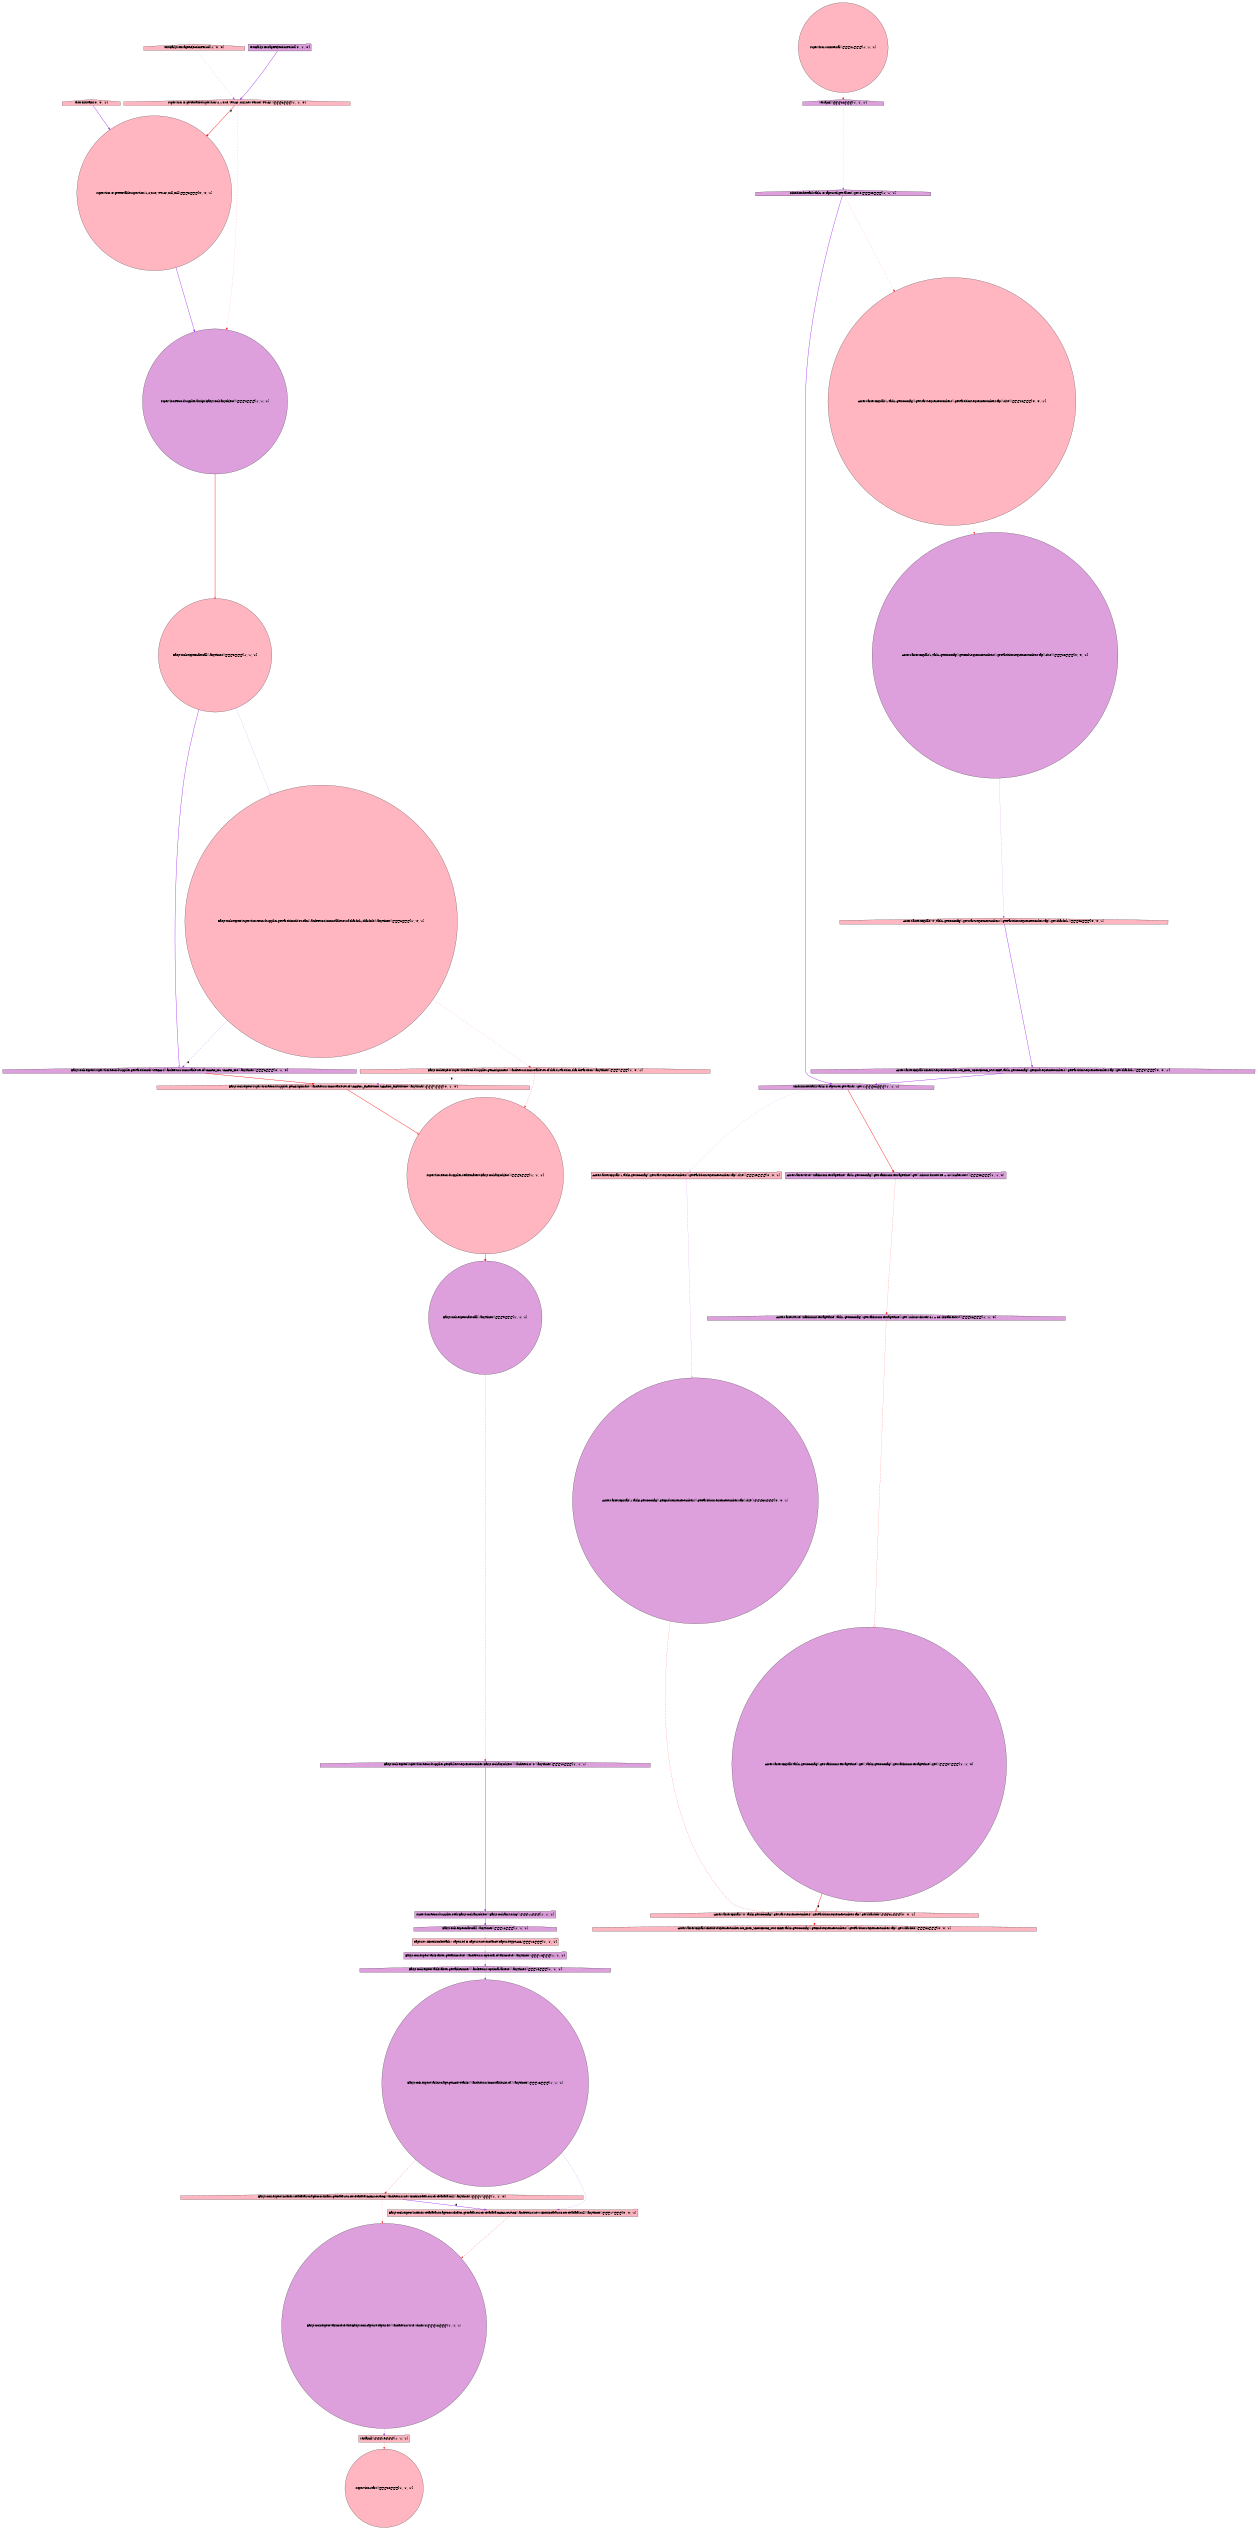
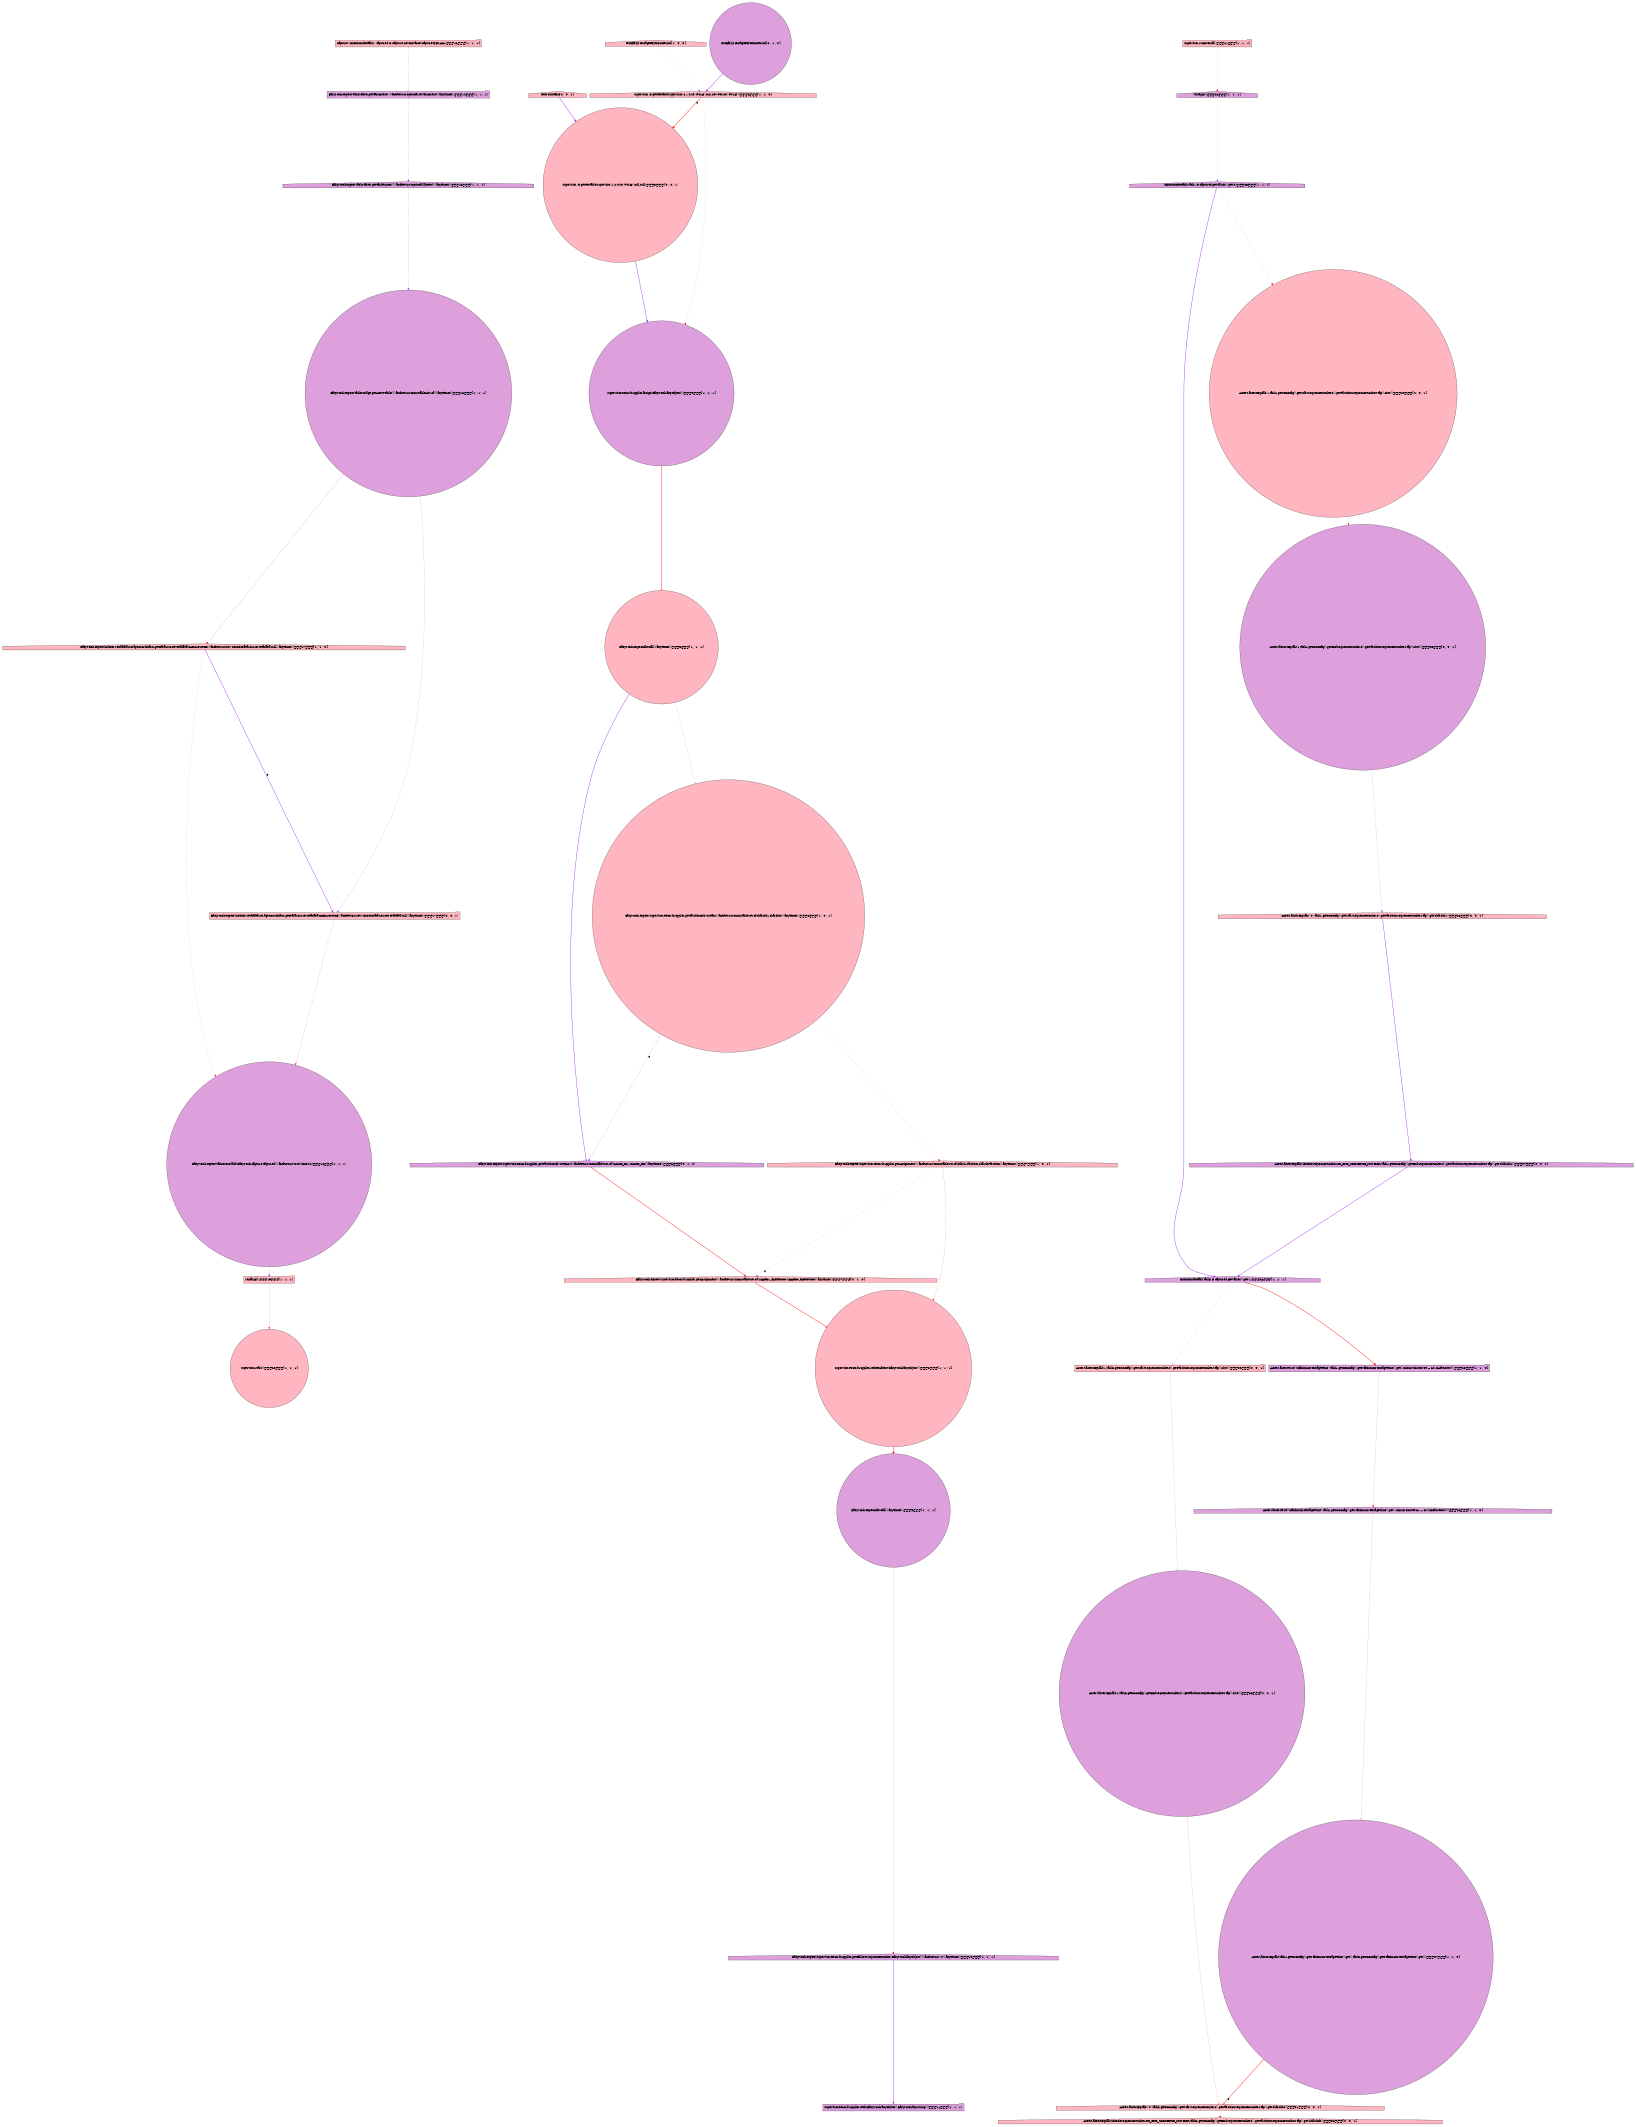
node "testEarlyMessageRejectionPeriod['0', '1', '0']": shape folder -> circle
node "supervisor.runInternal()@@@21@@@['1', '1', '1']": shape circle -> folder
node "EasyMock.expectLastCall().anyTimes()@@@12@@@['1', '1', '1']": removed
